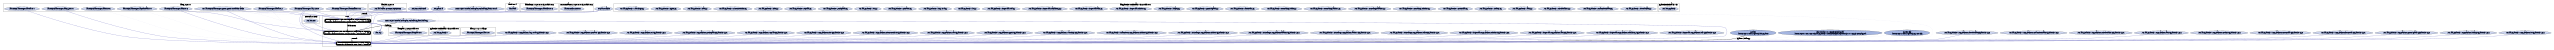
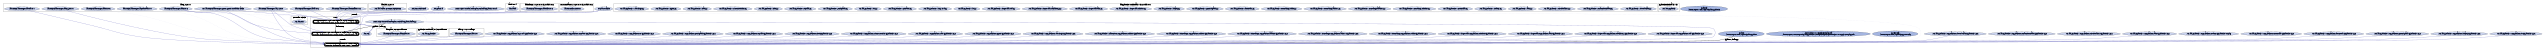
node "python3 /home/repro/.venv/reprozip/bin/python3": added
edge "/mnt/wt-prov-model/examples/06-hello-python/hello.py" -> "/mnt/wt-prov-model/examples/06-hello-python/hello.py (2)": label "./hello.py" -> "python ./hello.py"
node "/usr/lib/python3.7/__pycache__/codecs.cpython-37.pyc": label "/usr/lib/python3.7/__pycache__/codecs.cpython-37.pyc" -> "/usr/lib/python3.7/__pycache__/codecs.cpython-37.nspkg"
